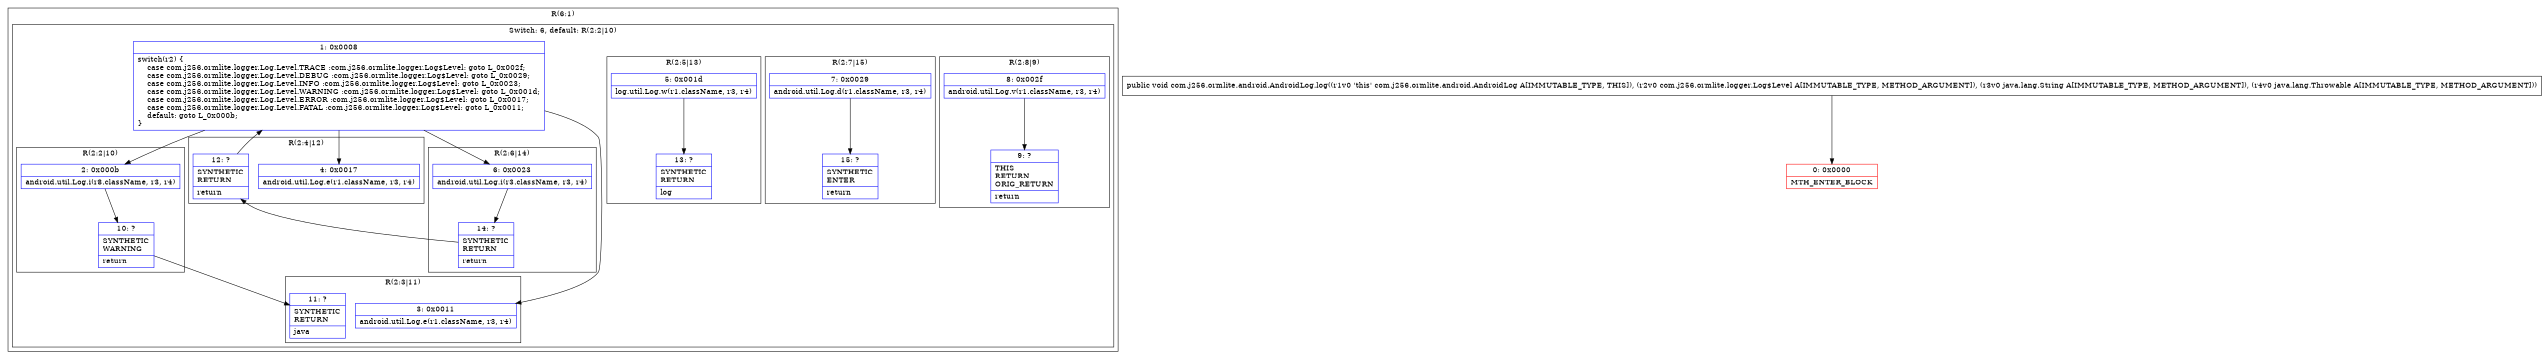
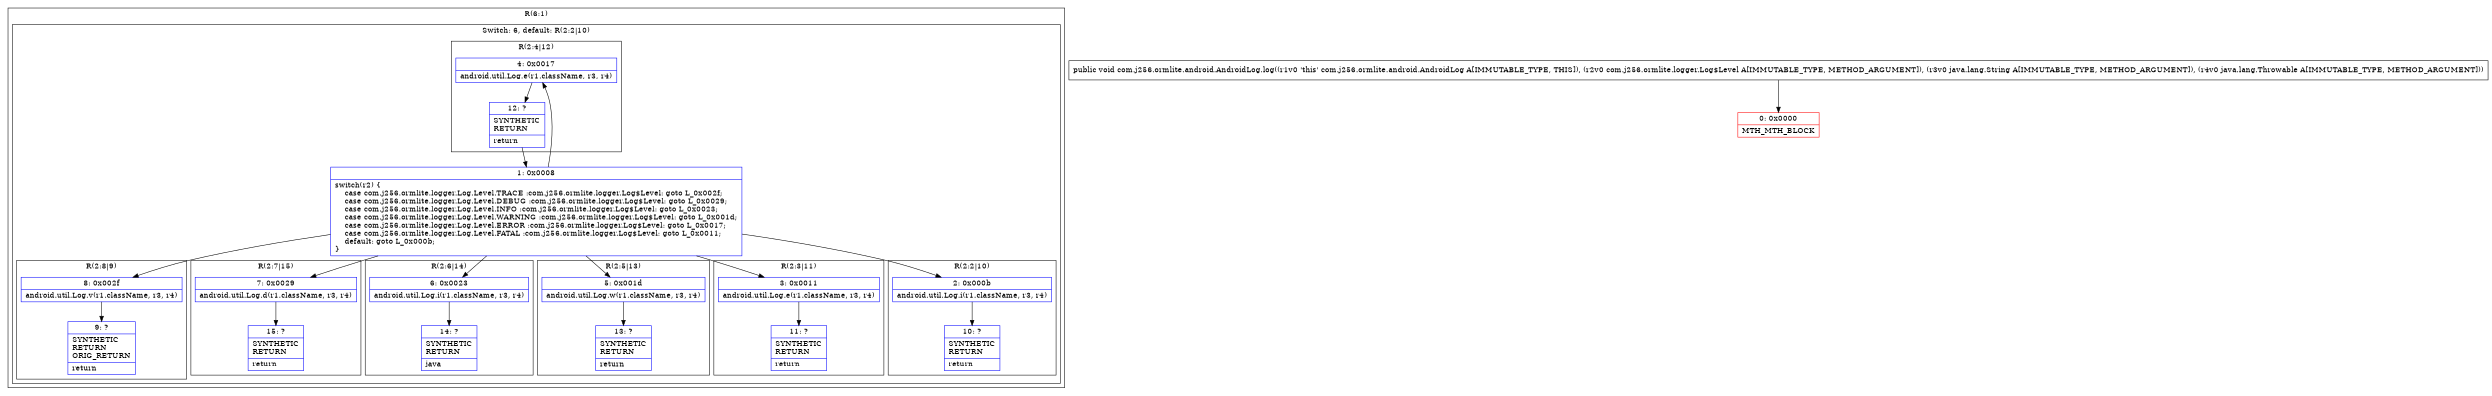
node "5: 0x001d": text "log.util.Log.w(r1.className, r3, r4)" -> "android.util.Log.w(r1.className, r3, r4)"
node "9: ?": text "THIS" -> "SYNTHETIC"
node "15: ?": text "ENTER" -> "RETURN"
node "2: 0x000b": text "android.util.Log.i(r8.className, r3, r4)" -> "android.util.Log.i(r1.className, r3, r4)"
node "6: 0x0023": text "android.util.Log.i(r3.className, r3, r4)" -> "android.util.Log.i(r1.className, r3, r4)"
node "0: 0x0000": text "MTH_ENTER_BLOCK" -> "MTH_MTH_BLOCK"
node "13: ?": text "log" -> "return"
edge "14: ?" -> "12: ?": now "4: 0x0017" -> "12: ?"
node "10: ?": text "WARNING" -> "RETURN"
edge "1: 0x0008" -> "8: 0x002f": added
node "14: ?": text "return" -> "java"
edge "1: 0x0008" -> "7: 0x0029": added
edge "1: 0x0008" -> "5: 0x001d": added
edge "10: ?" -> "11: ?": now "3: 0x0011" -> "11: ?"
node "11: ?": text "java" -> "return"
